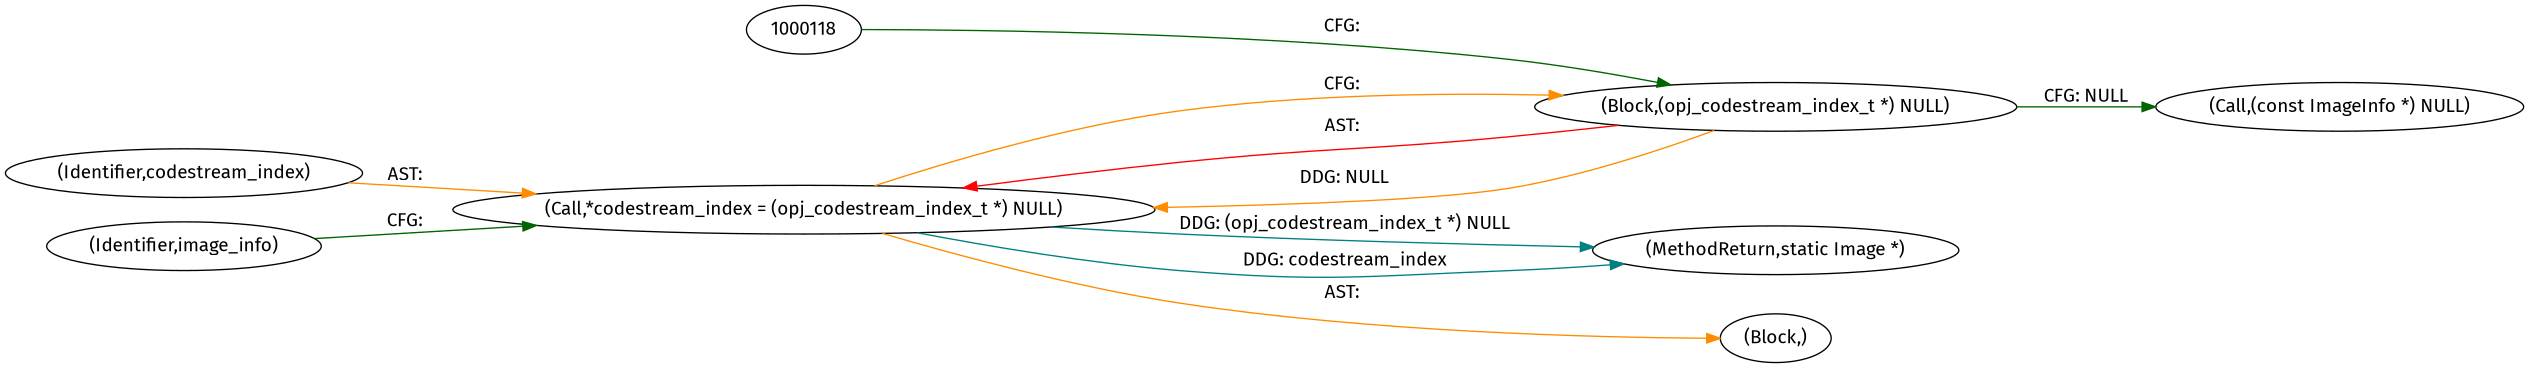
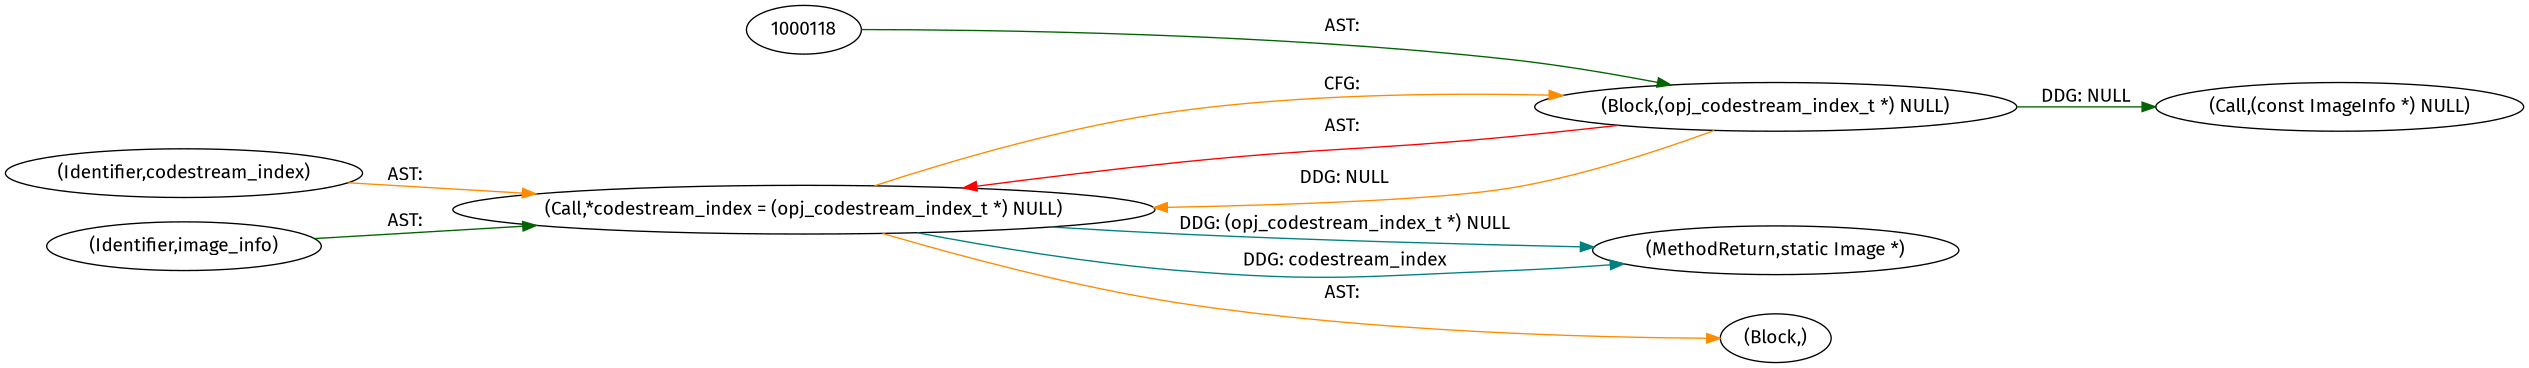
edge "1000118" -> "(Block,(opj_codestream_index_t *) NULL)": label "CFG: " -> "AST: "
edge "(Block,(opj_codestream_index_t *) NULL)" -> "(Call,(const ImageInfo *) NULL)": label "CFG: NULL" -> "DDG: NULL"
edge "(Identifier,image_info)" -> "(Call,*codestream_index = (opj_codestream_index_t *) NULL)": label "CFG: " -> "AST: "
